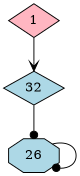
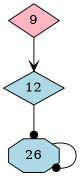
node "1": label "1" -> "9"
node "32": label "32" -> "12"
